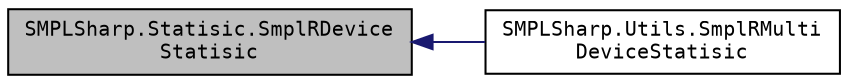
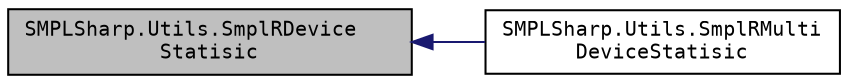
node "SMPLSharp.Statisic.SmplRDevice Statisic": label "SMPLSharp.Statisic.SmplRDevice Statisic" -> "SMPLSharp.Utils.SmplRDevice Statisic"
